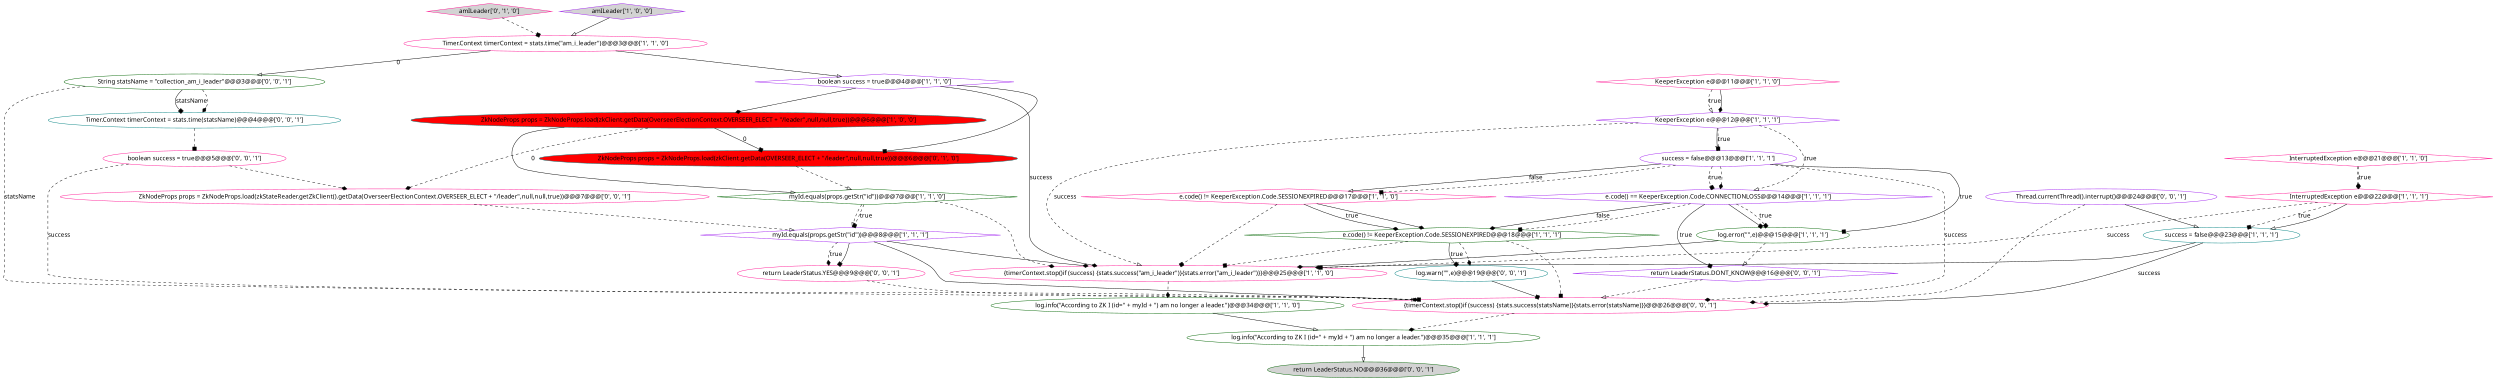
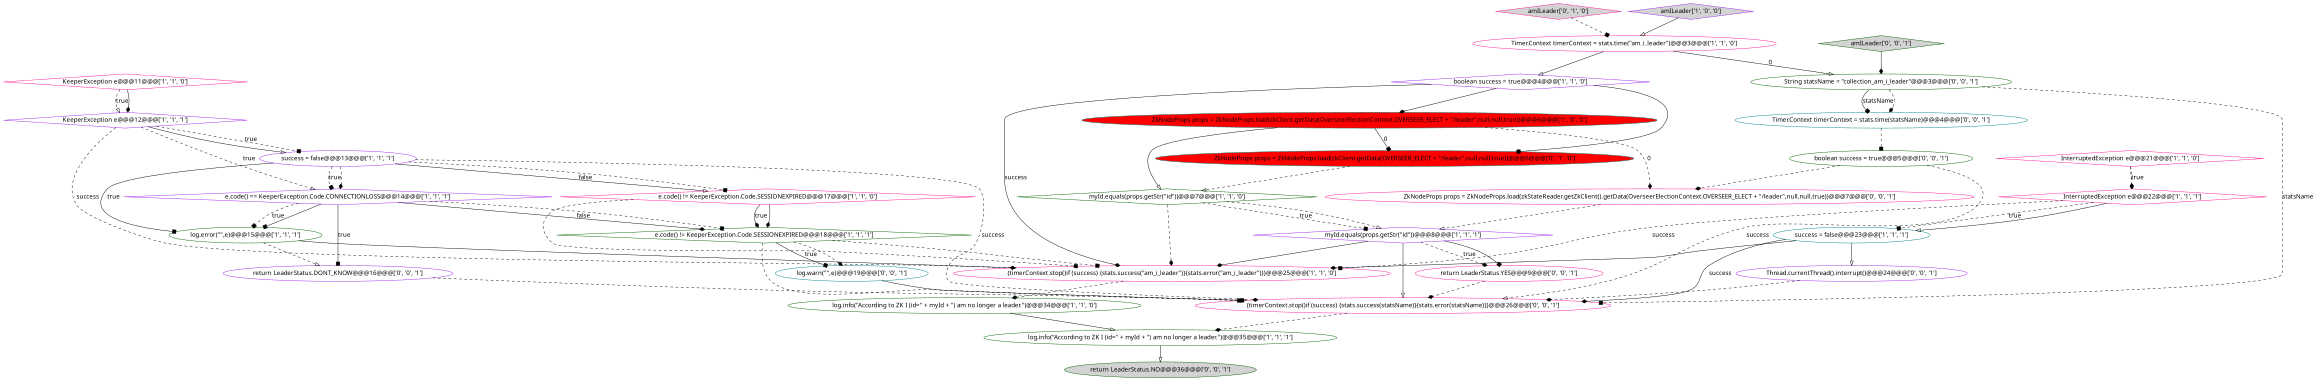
node "amILeader['0', '0', '1']": added
node "boolean success = true@@@5@@@['0', '0', '1']": color deeppink -> darkgreen
edge "Thread.currentThread().interrupt()@@@24@@@['0', '0', '1']" -> "success = false@@@23@@@['1', '1', '1']": reversed
node "return LeaderStatus.DONT_KNOW@@@16@@@['0', '0', '1']": shape diamond -> ellipse
